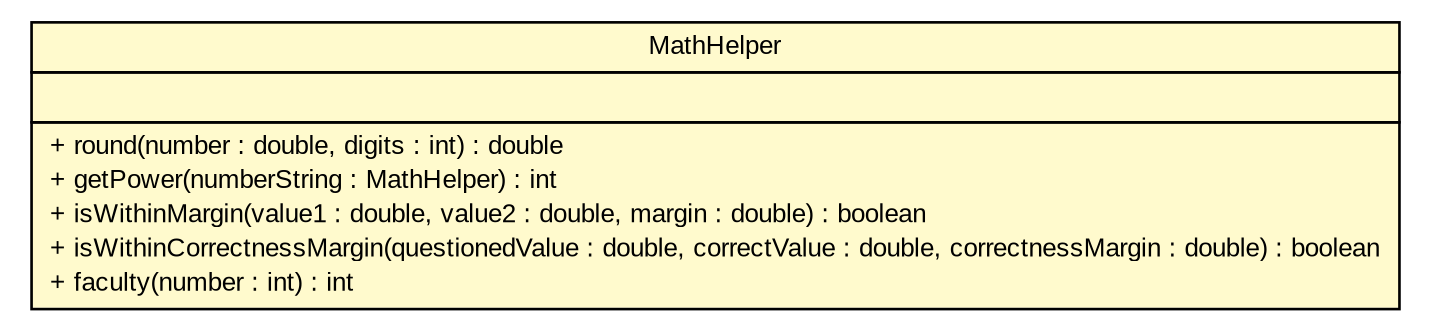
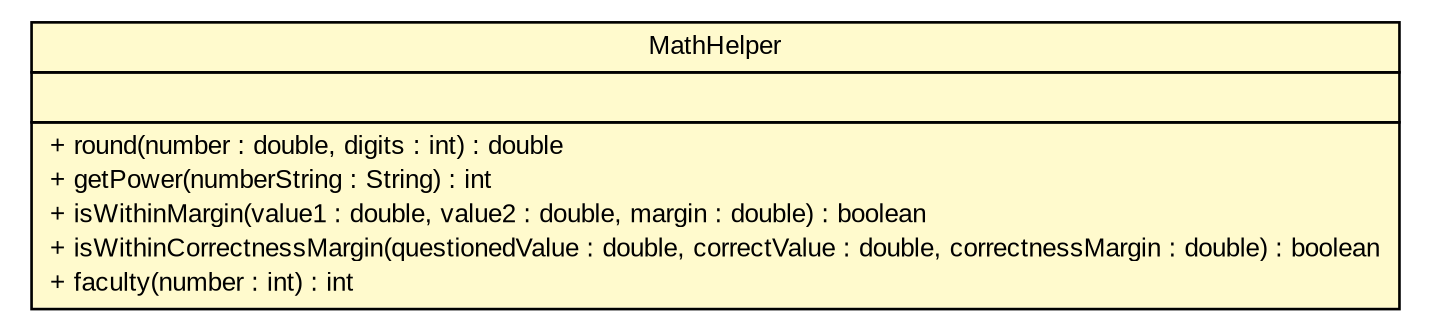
node "MathHelper": text "+ getPower(numberString : MathHelper) : int" -> "+ getPower(numberString : String) : int"
